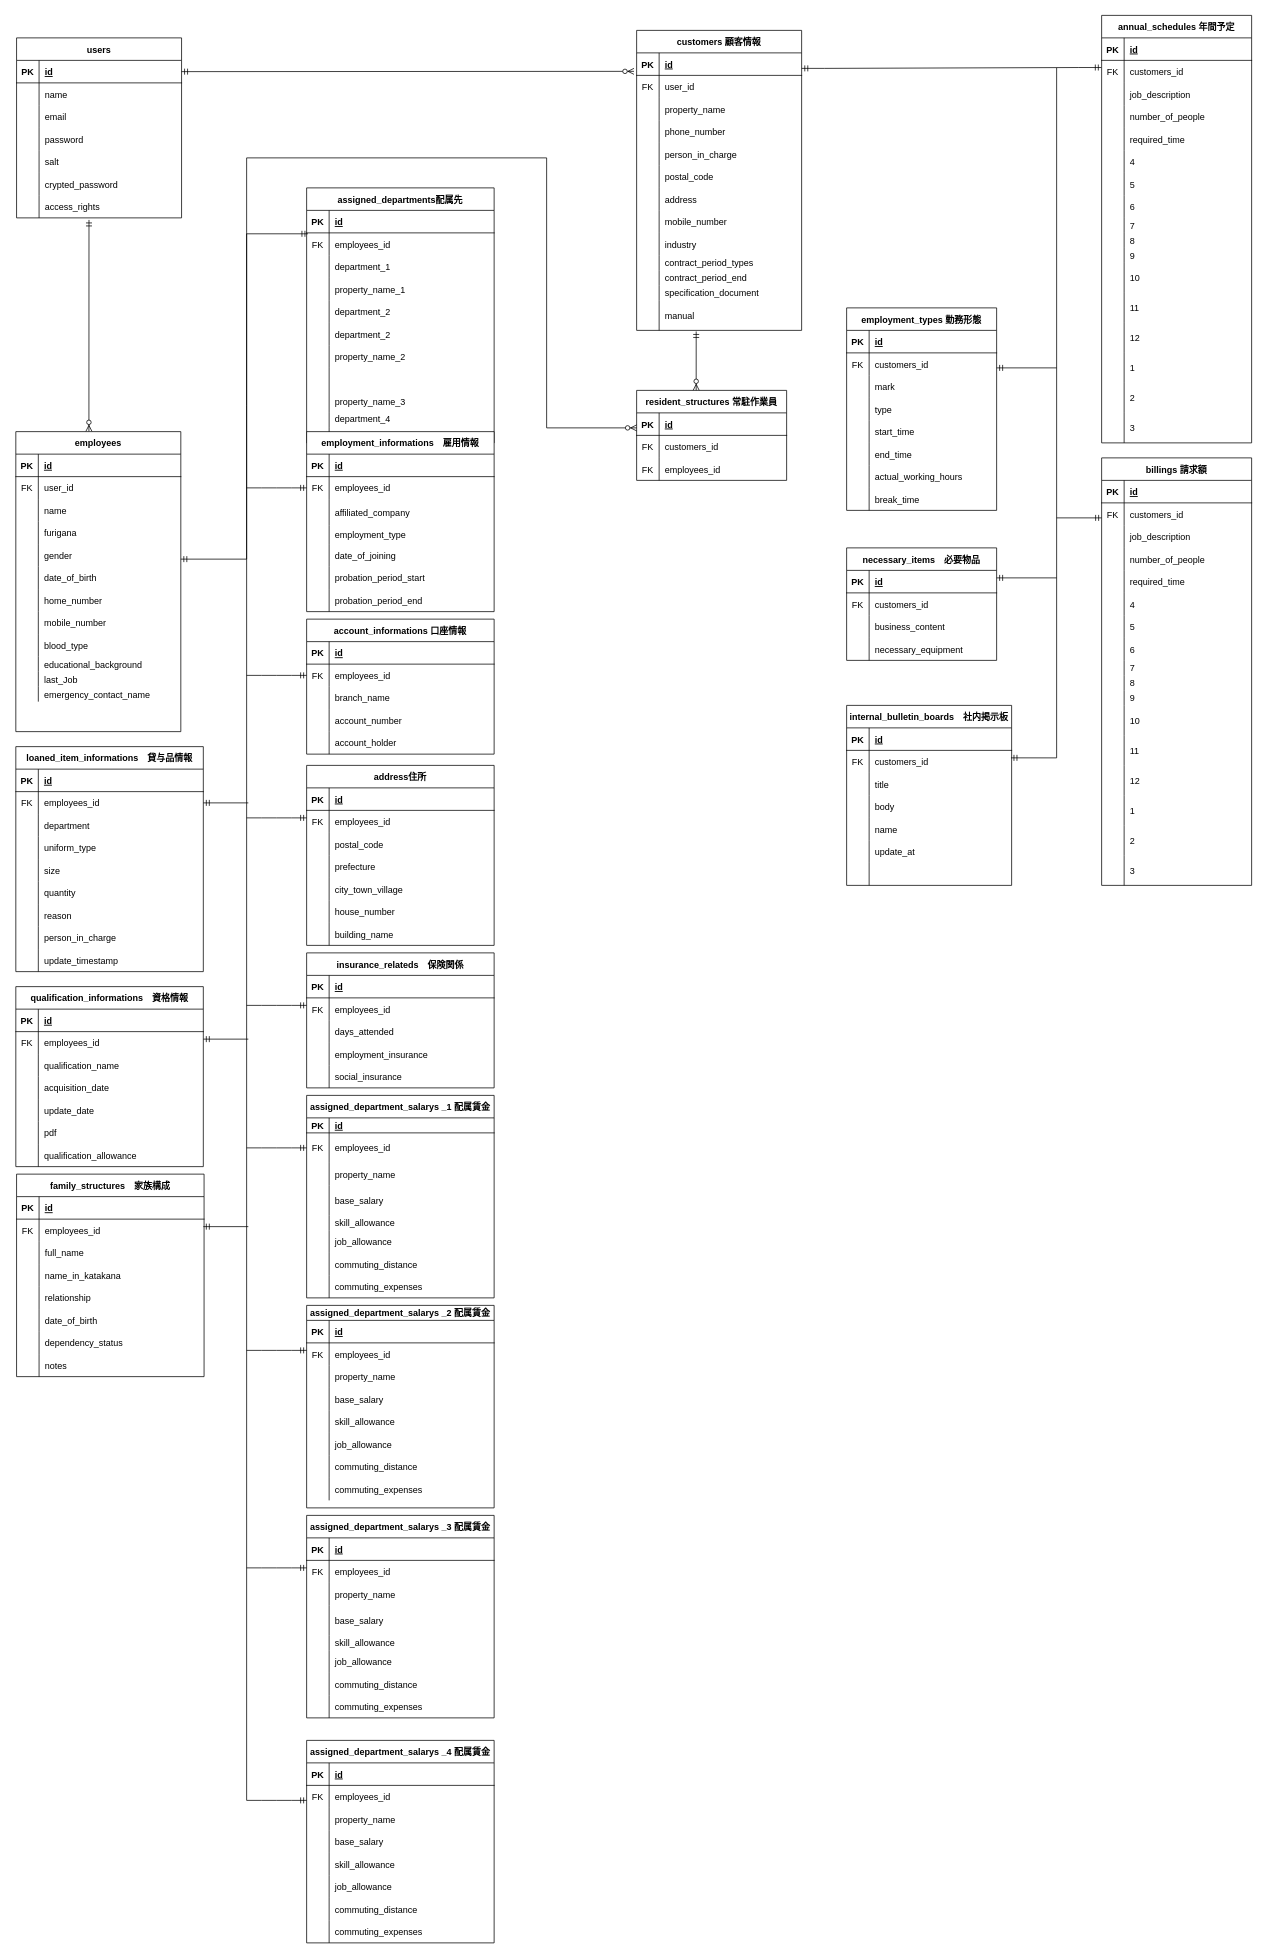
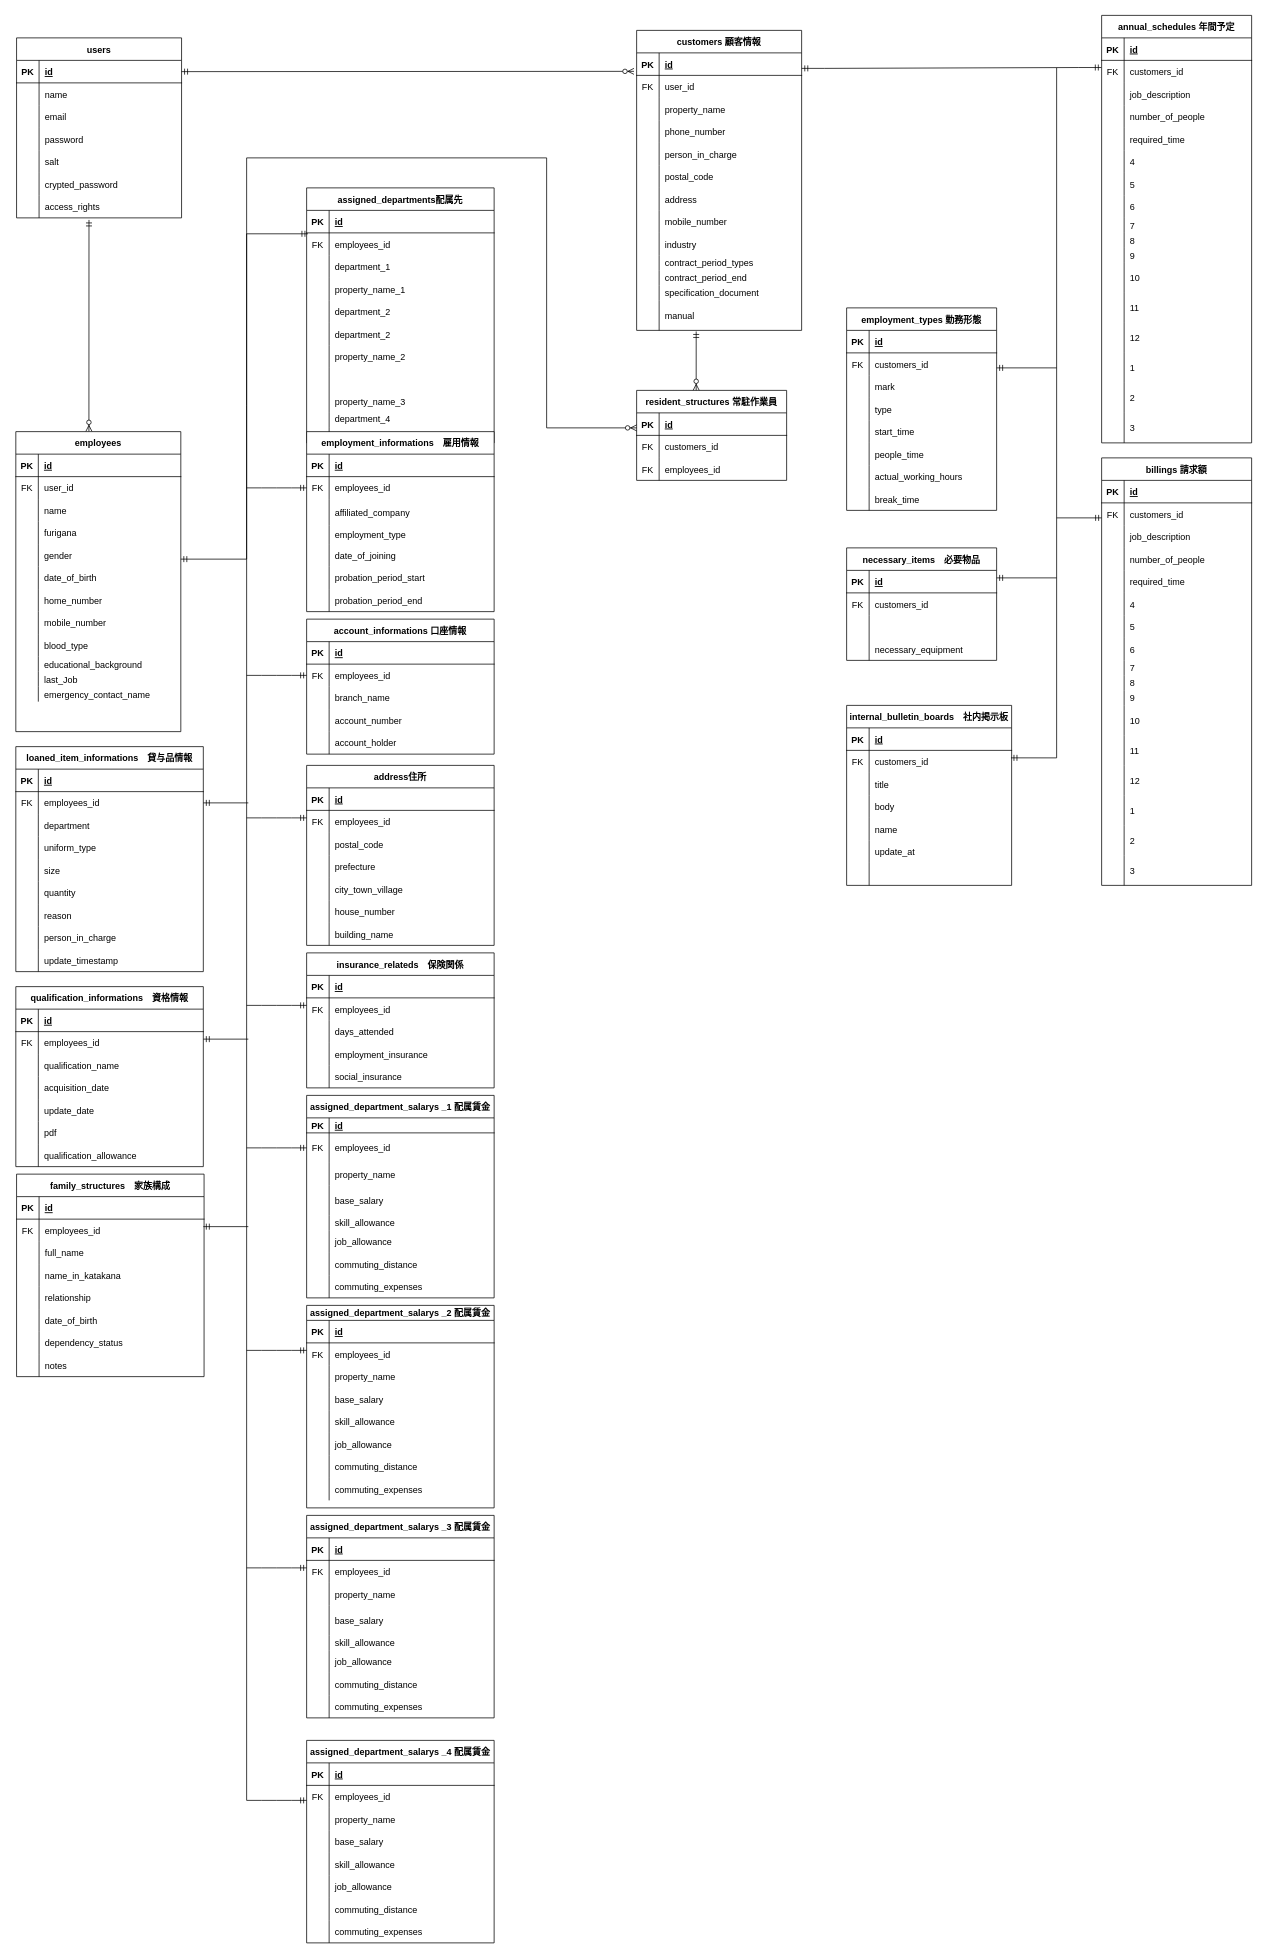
node "end_time": label "end_time" -> "people_time"
node "business_content": removed
